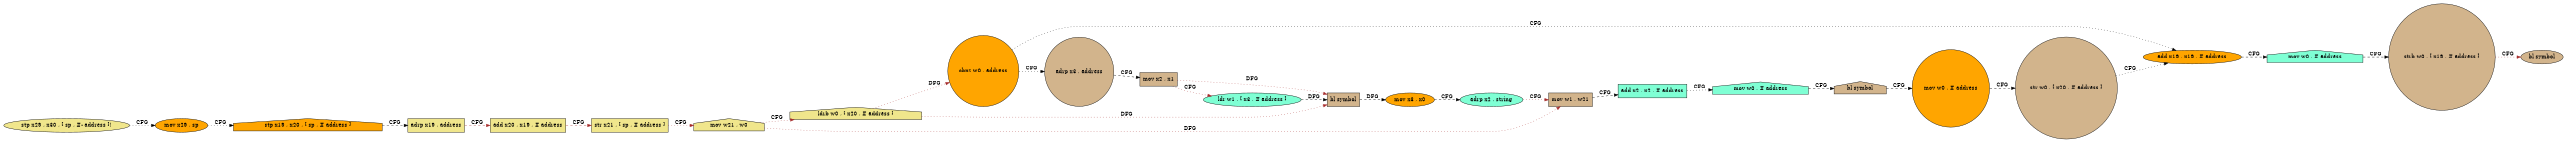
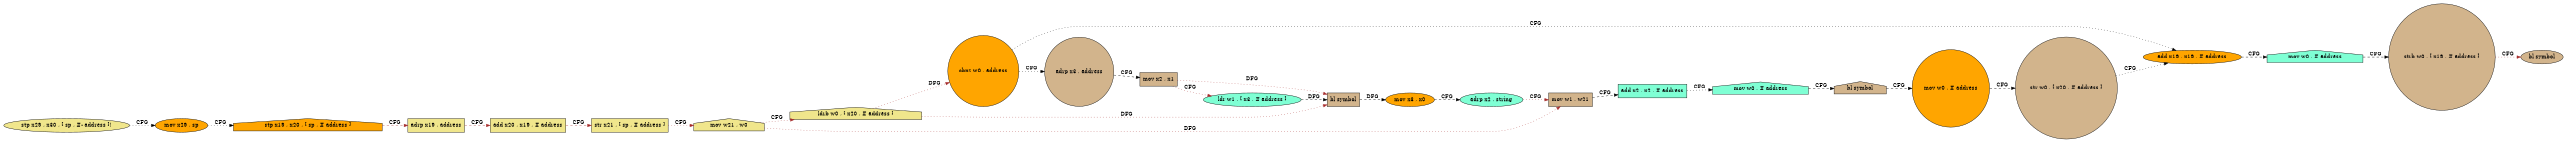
edge "stp x19 , x20 , [ sp , # address ]" -> "adrp x19 , address": color black -> brown
